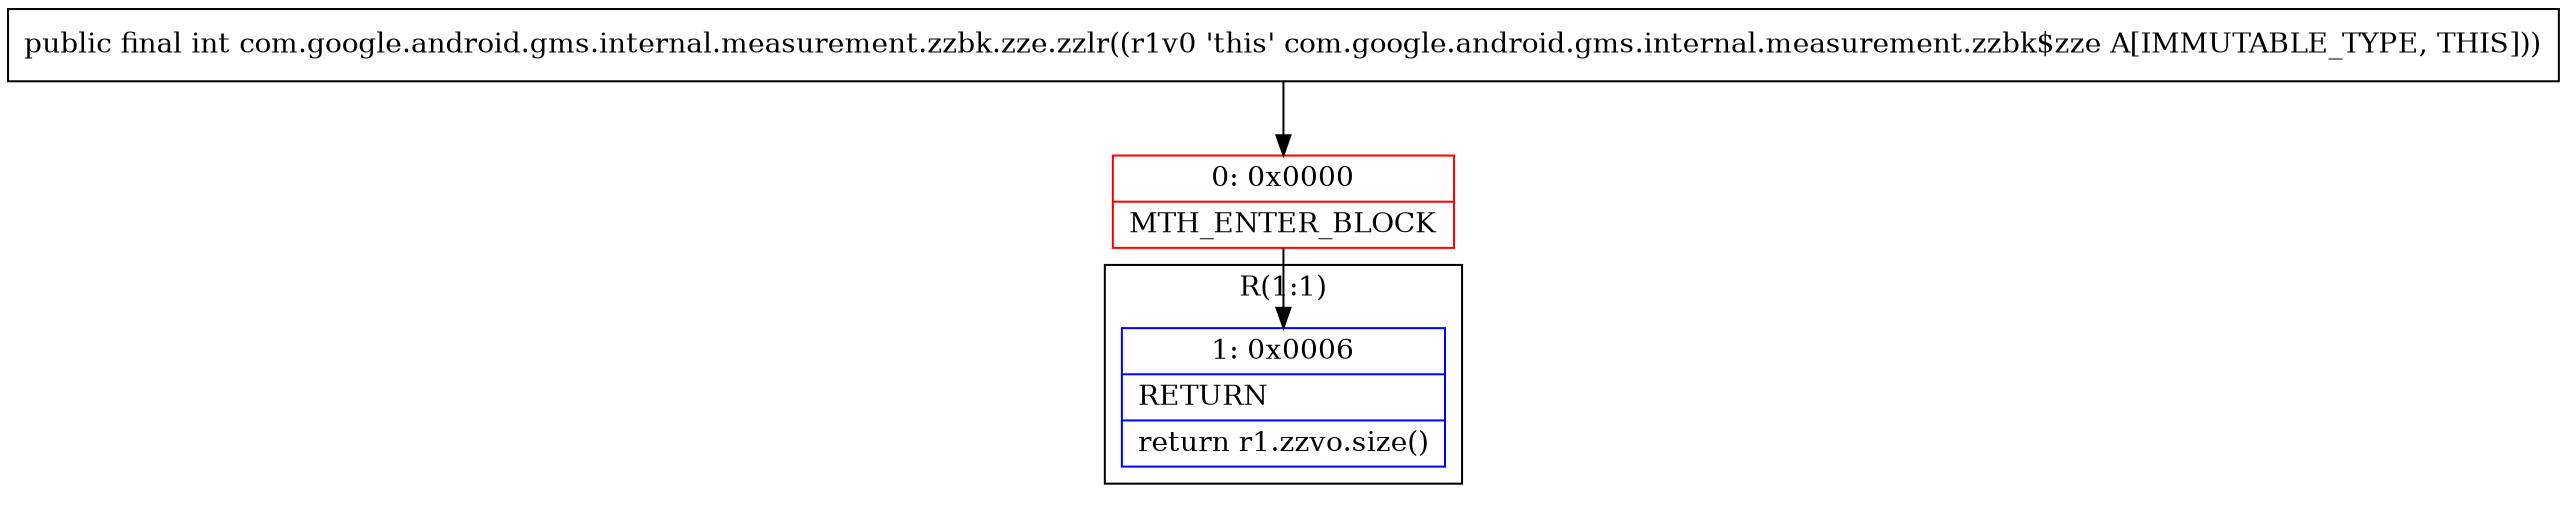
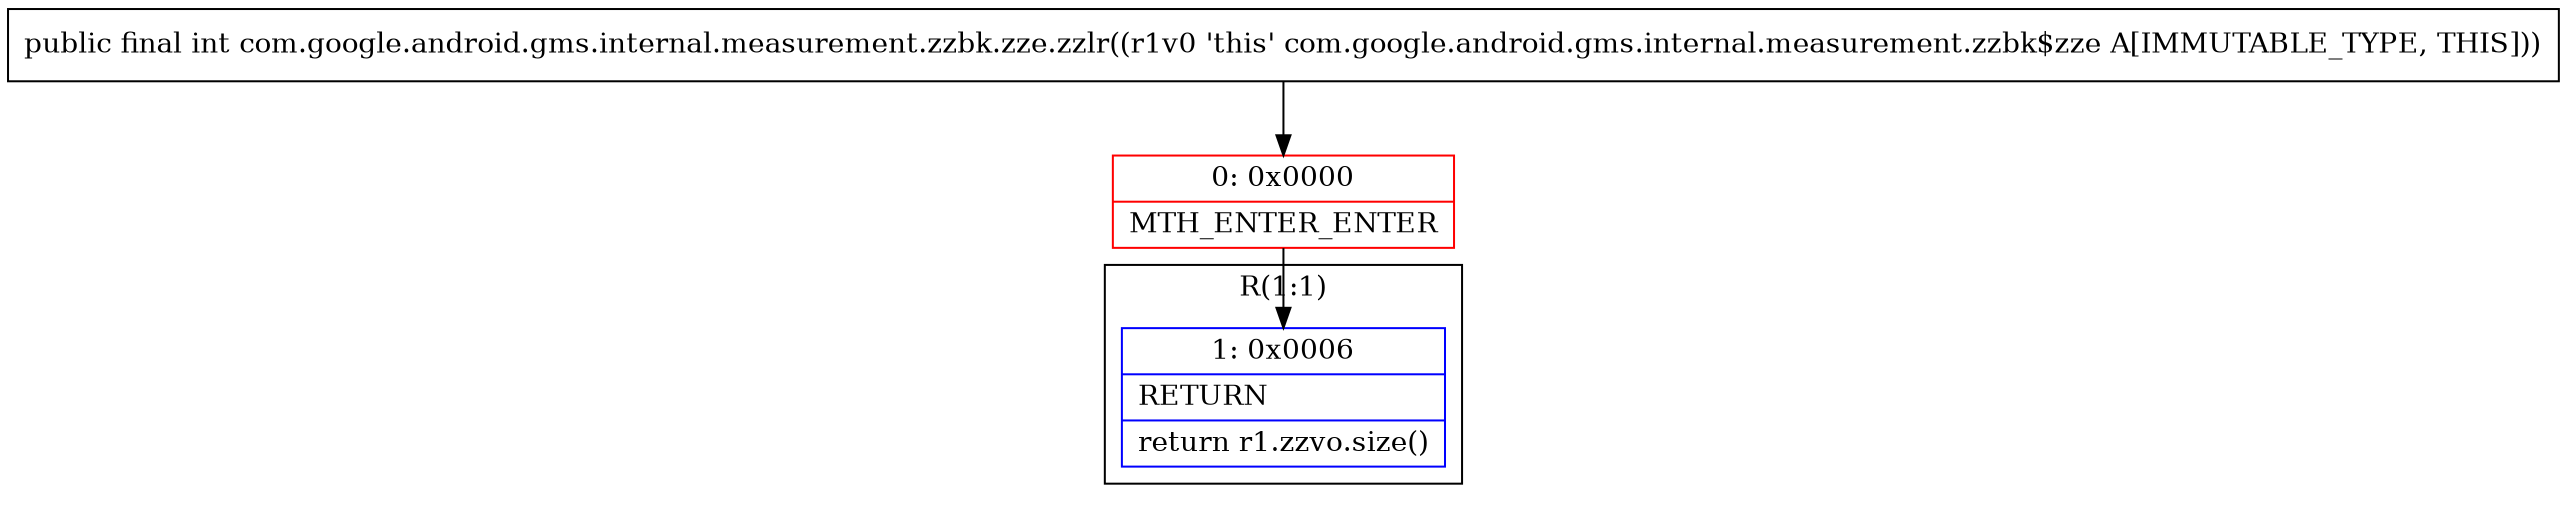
node "0: 0x0000": text "MTH_ENTER_BLOCK" -> "MTH_ENTER_ENTER"
